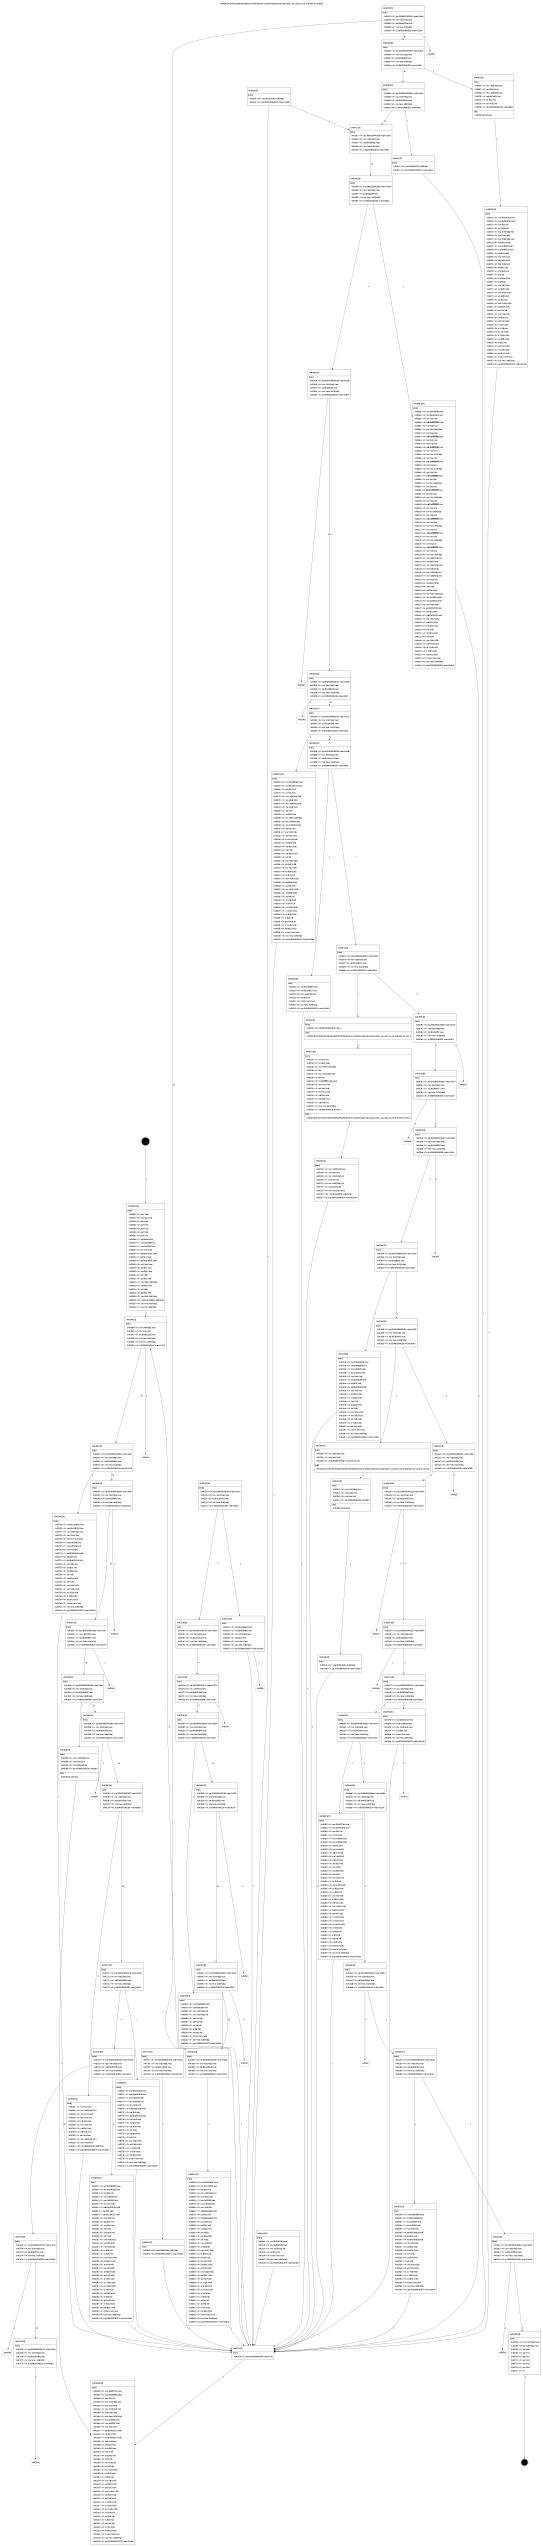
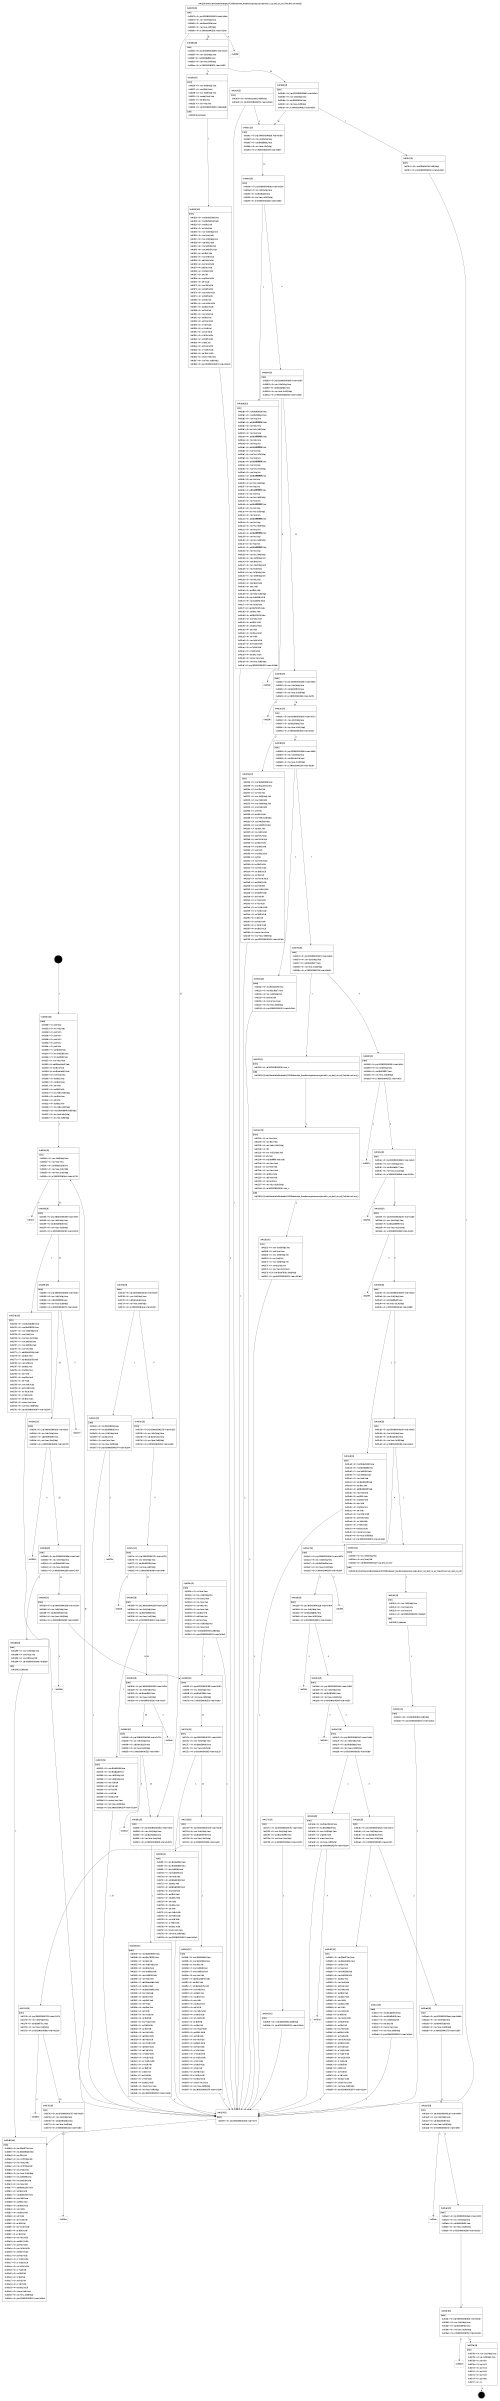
edge "0x4016f0 [28]" -> "0x40218c [42]": reversed
node "0x4025eb [91]": removed
